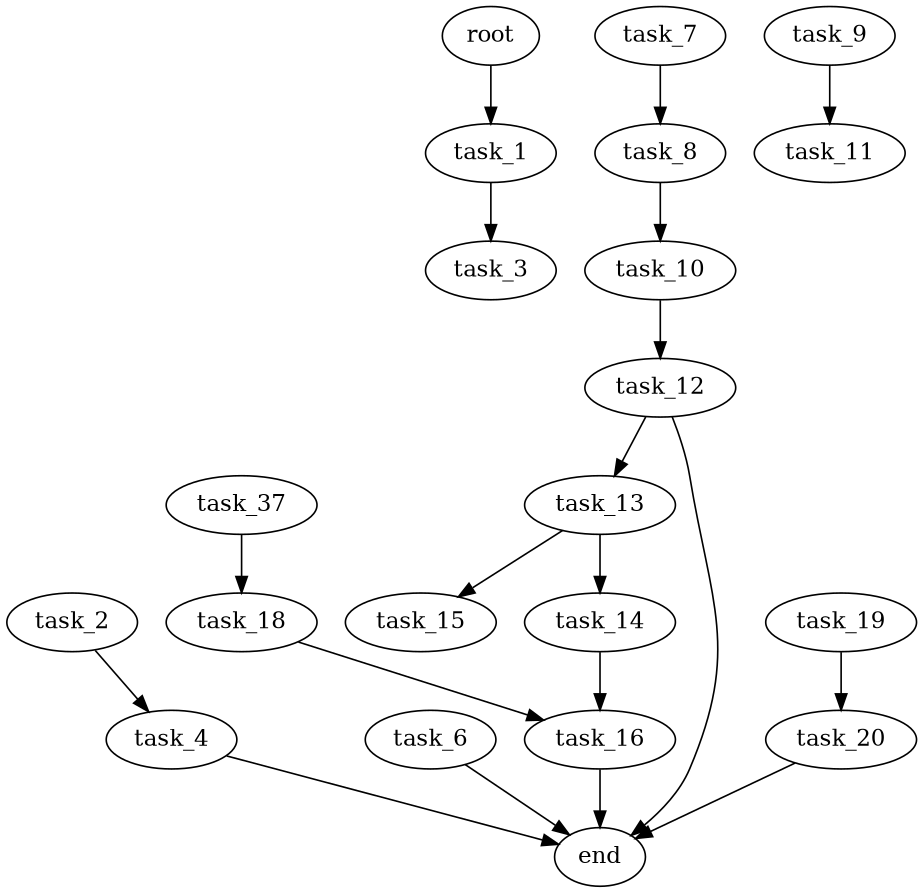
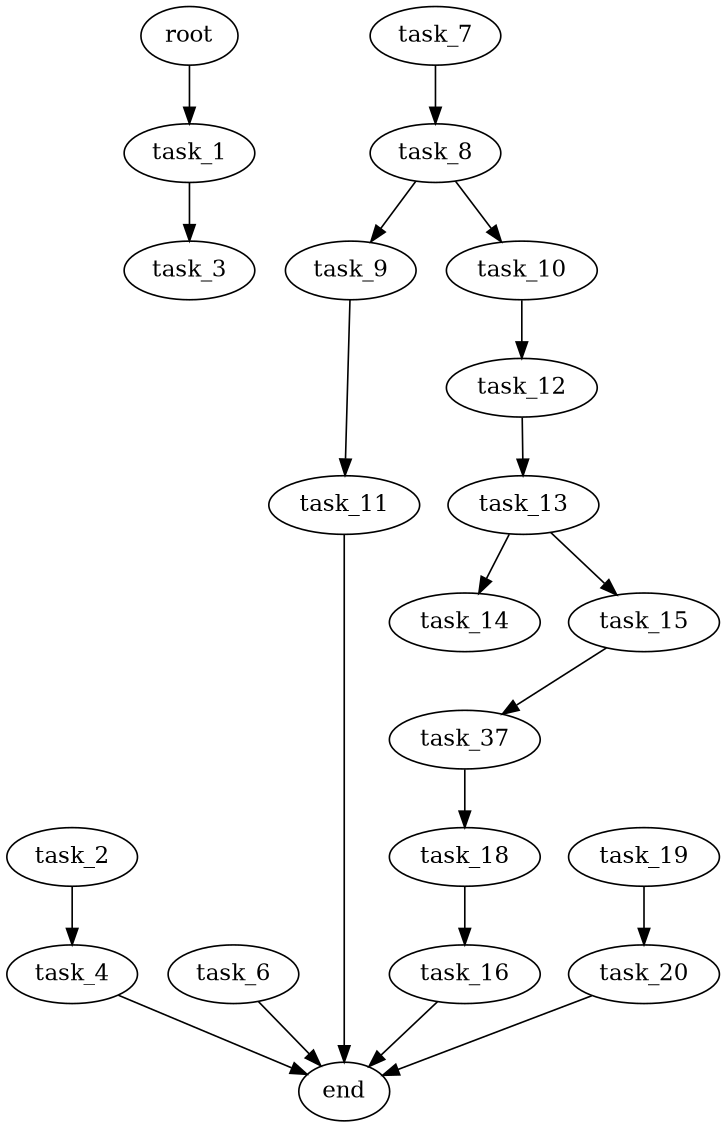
edge "task_8" -> "task_9": added
edge "task_12" -> "end": now "task_11" -> "end"
edge "task_14" -> "task_16": removed
edge "task_15" -> "task_37": added
